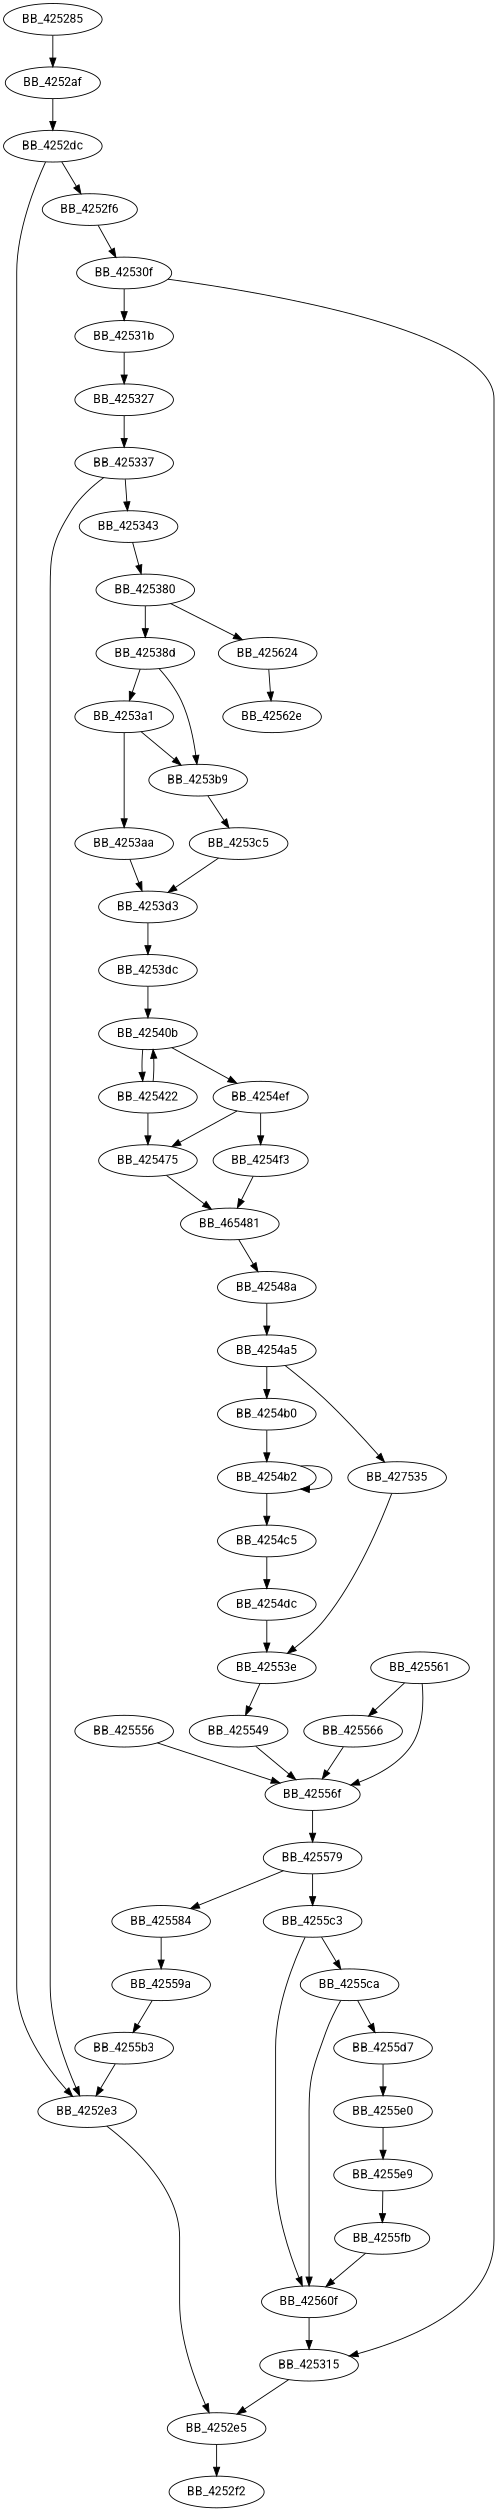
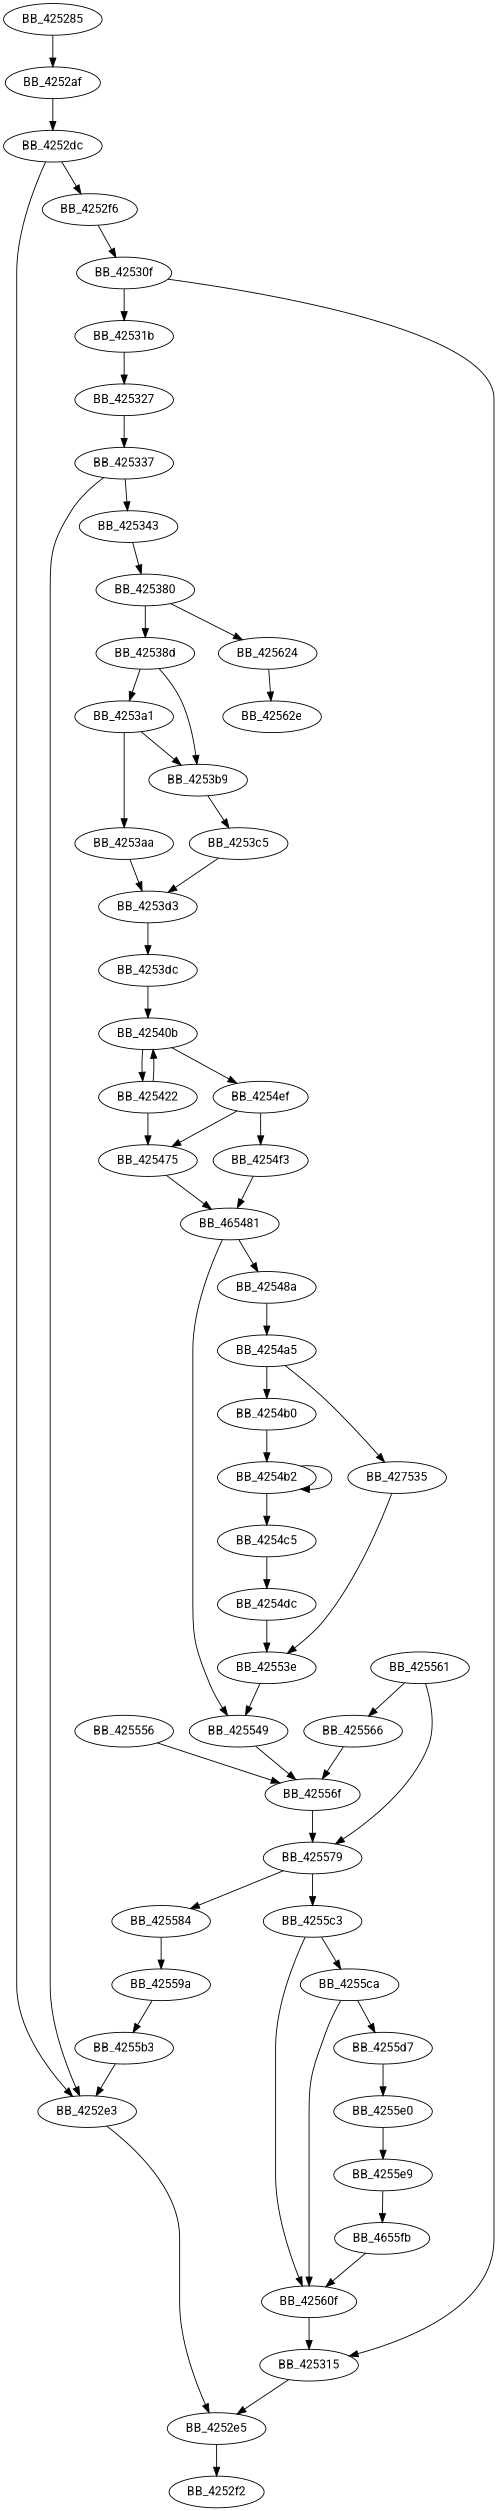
edge "BB_465481" -> "BB_425549": added
edge "BB_425561" -> "BB_42556f": now "BB_425561" -> "BB_425579"
node "BB_4255fb": label "BB_4255fb" -> "BB_4655fb"
